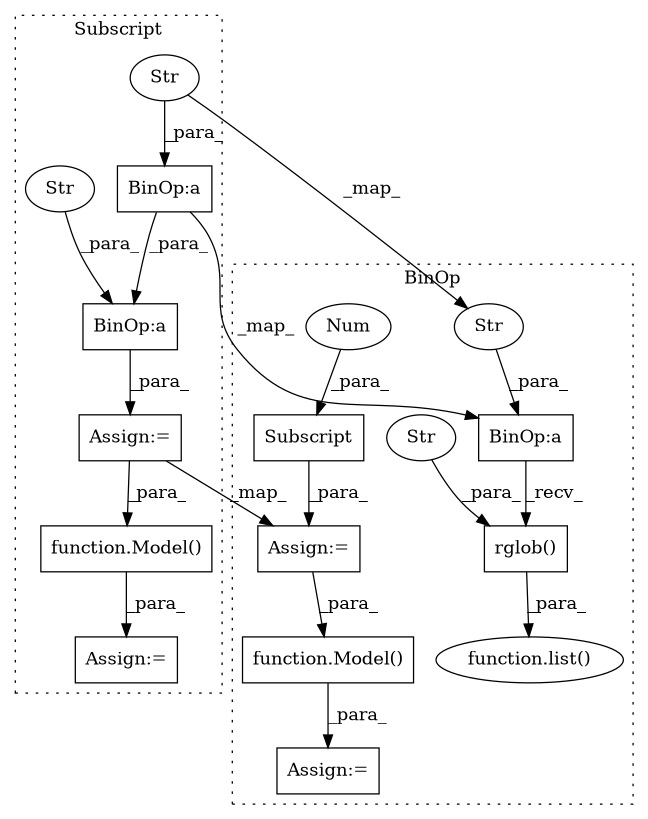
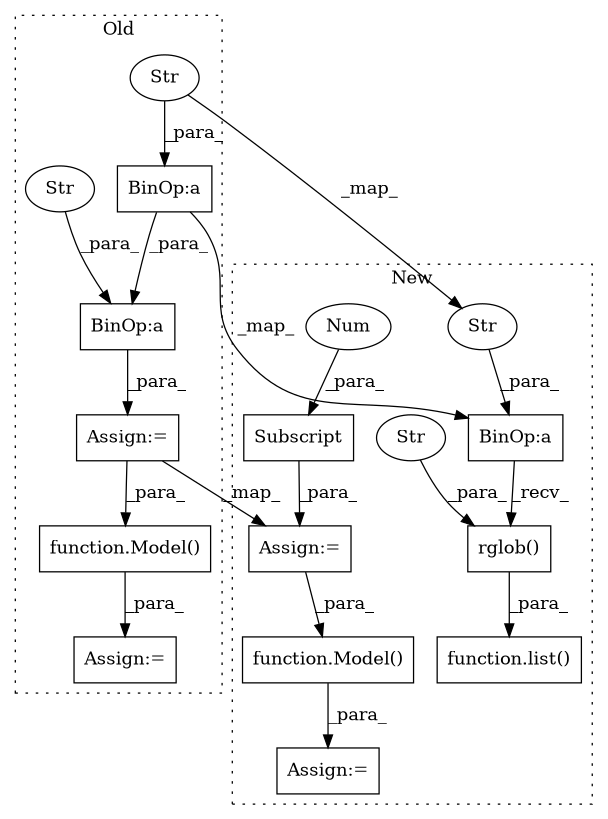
cluster "Subscript": label "Subscript" -> "Old"
cluster "BinOp": label "BinOp" -> "New"
node "function.list()": shape ellipse -> box
